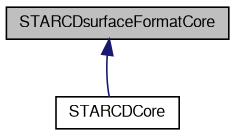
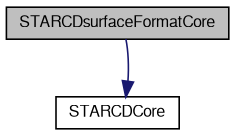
edge "STARCDCore" -> "STARCDsurfaceFormatCore": reversed
